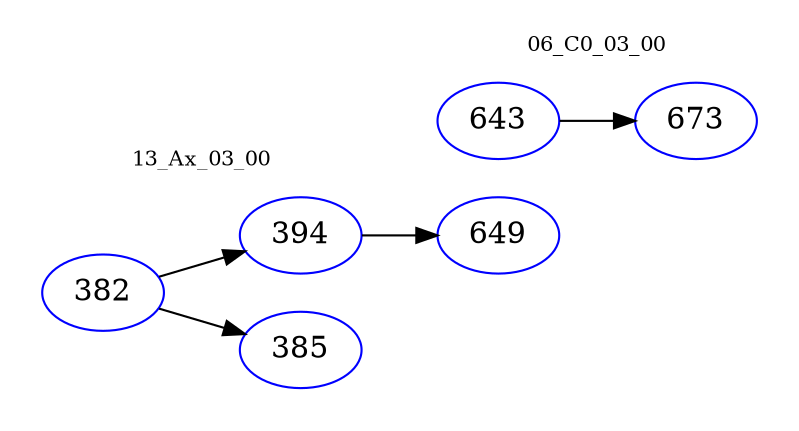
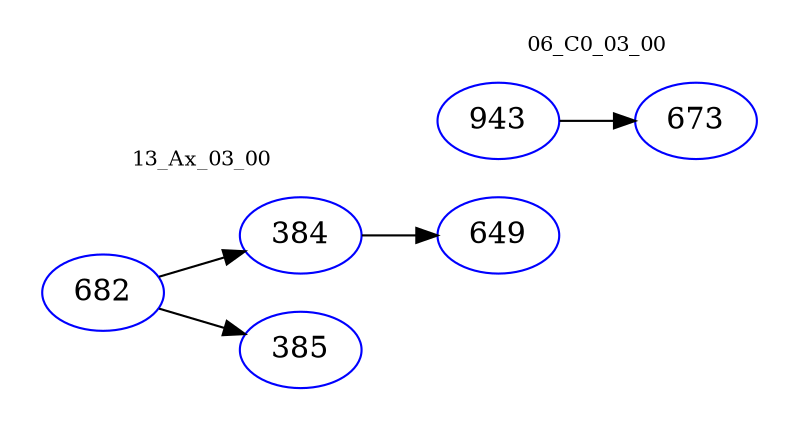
node "643": label "643" -> "943"
node "394": label "394" -> "384"
node "382": label "382" -> "682"
